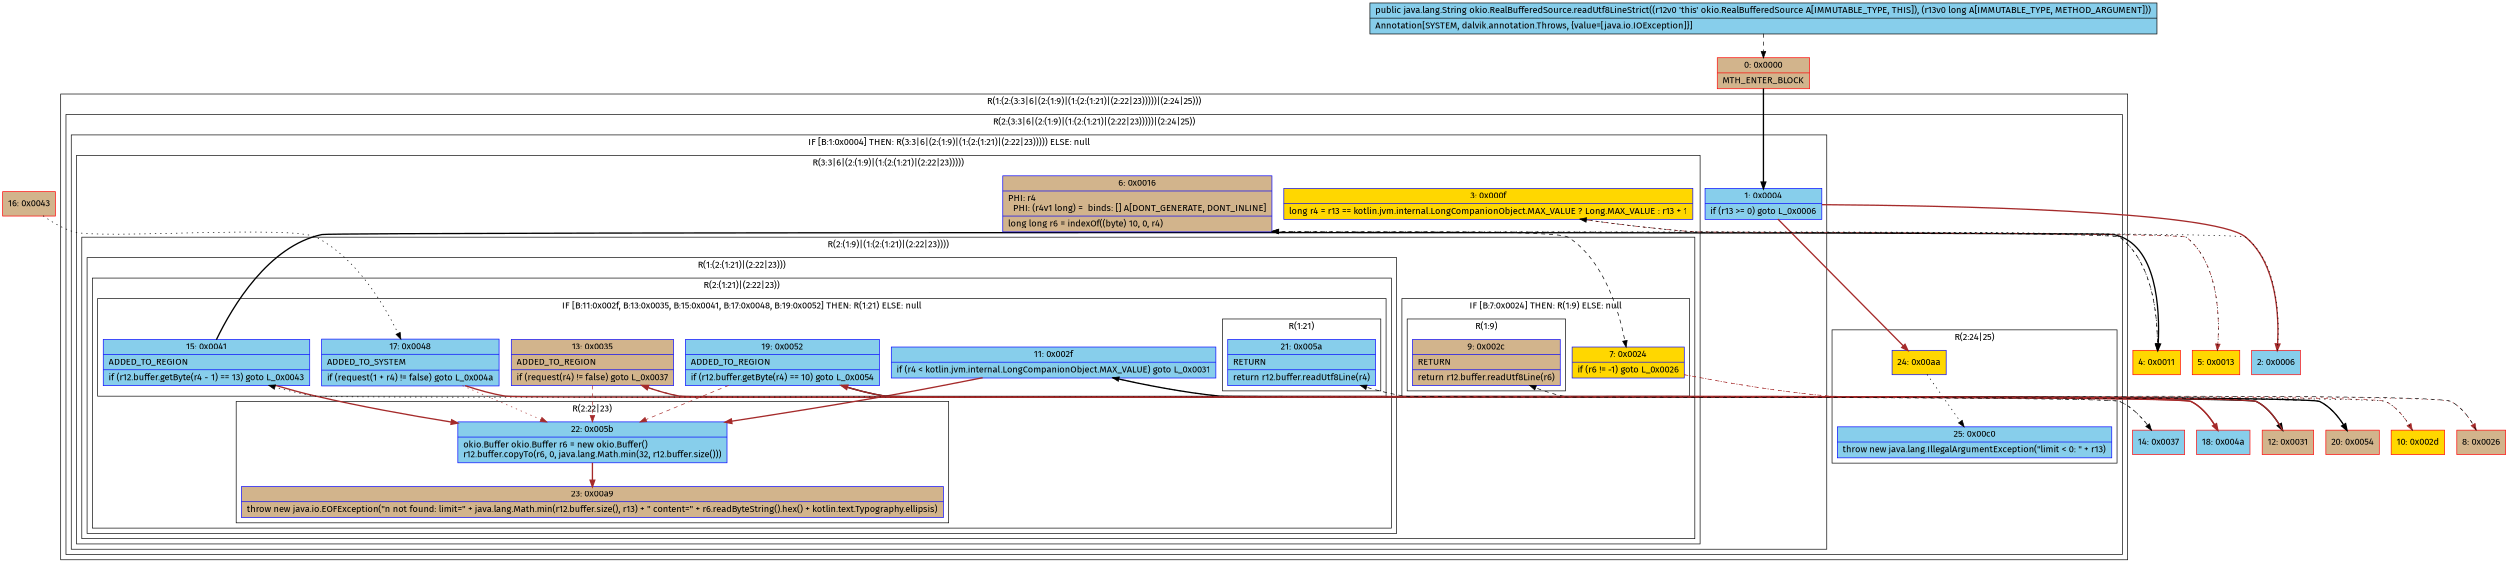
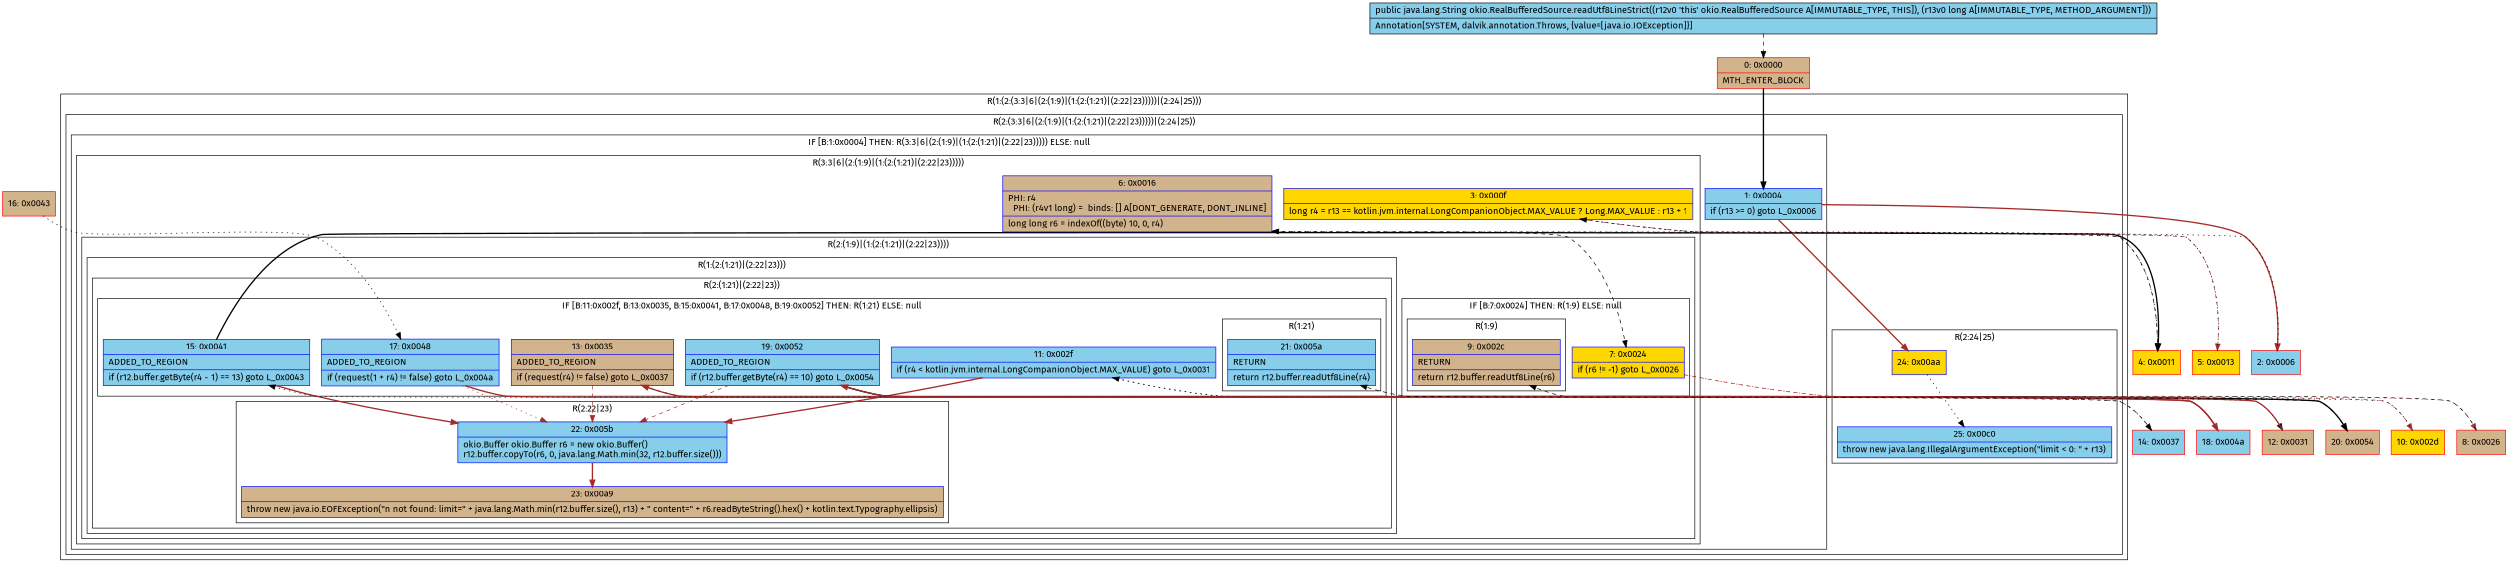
node "17: 0x0048": text "ADDED_TO_SYSTEM" -> "ADDED_TO_REGION"
edge "11: 0x002f" -> "12: 0x0031": style bold -> dotted
